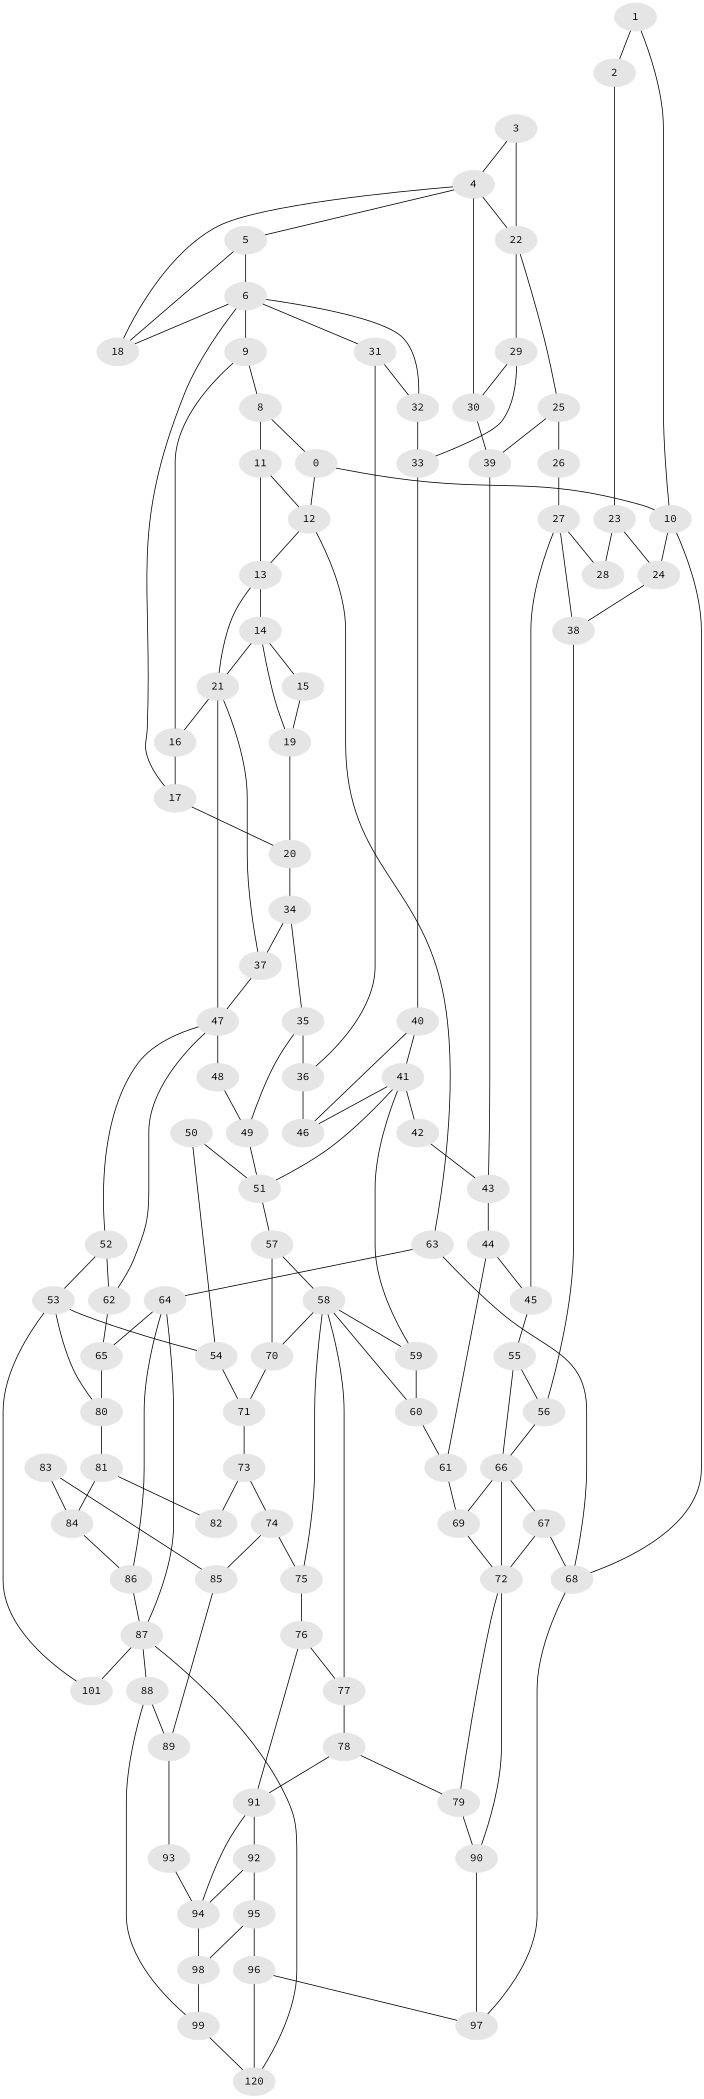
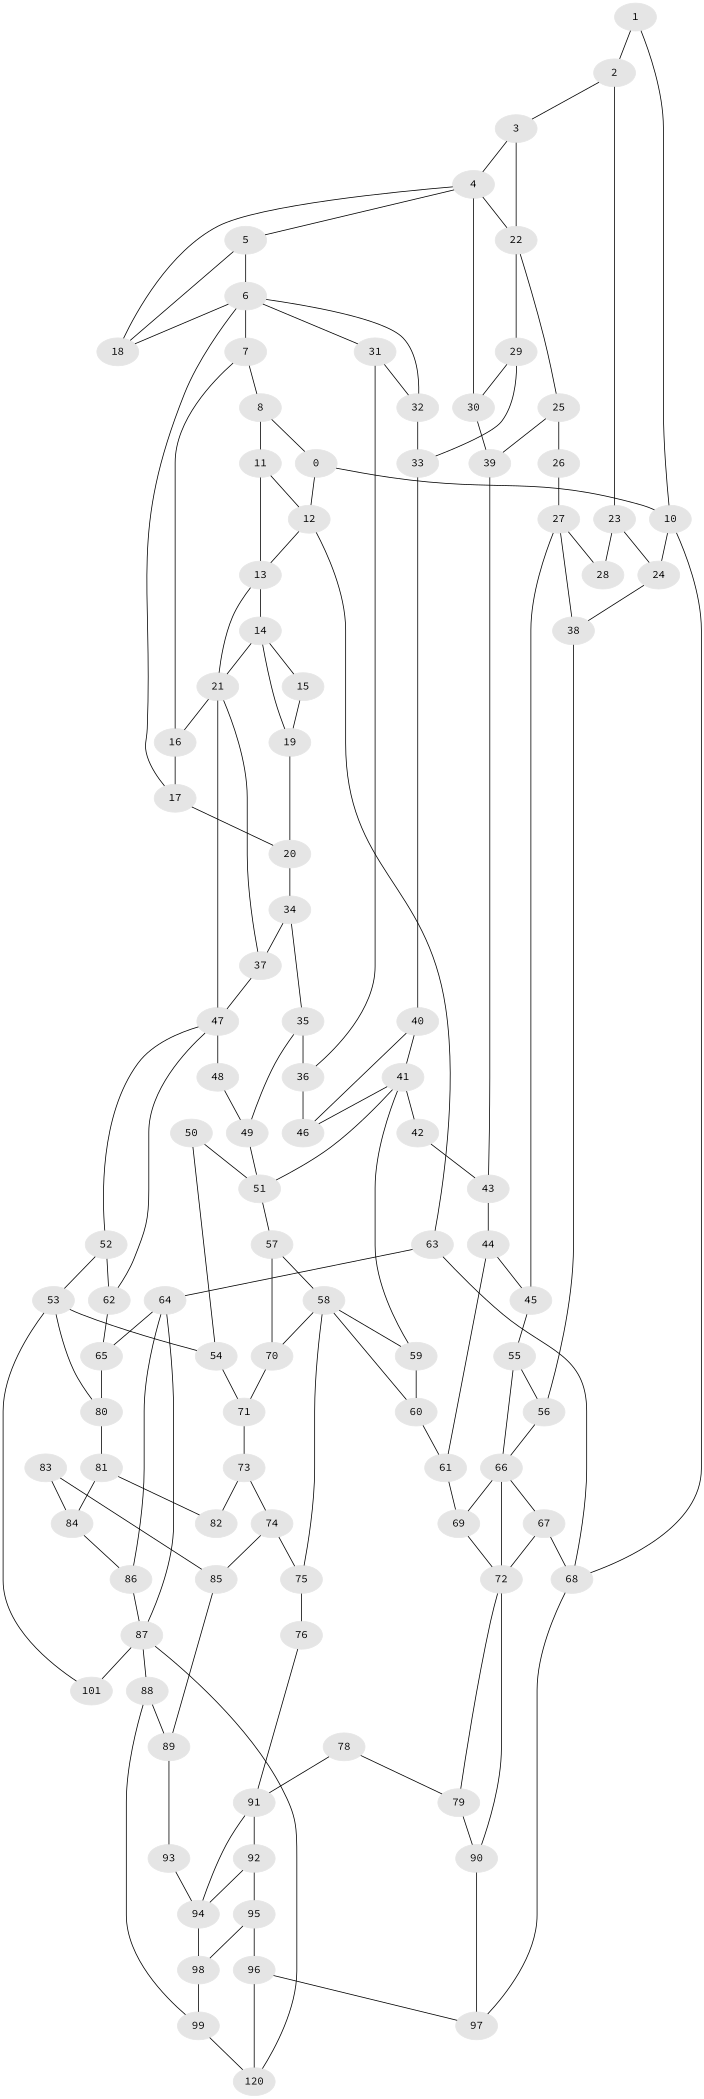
edge "2" -- "3": added
node "9": label "9" -> "7"
node "77": removed
